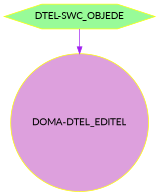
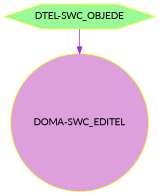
node "DOMA-DTEL_EDITEL": label "DOMA-DTEL_EDITEL" -> "DOMA-SWC_EDITEL"
